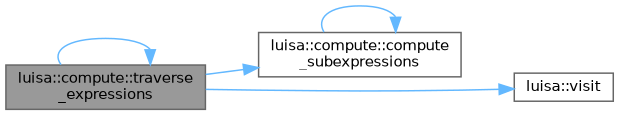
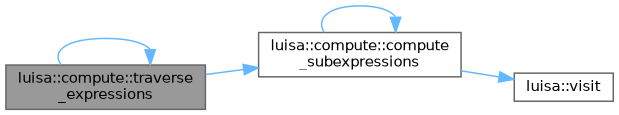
edge "luisa::compute::traverse _expressions" -> "luisa::visit": now "luisa::compute::compute _subexpressions" -> "luisa::visit"
